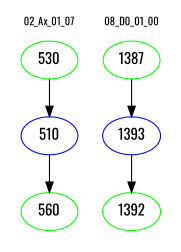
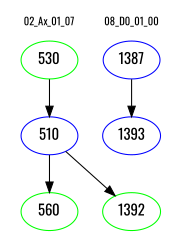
node "1387": color green -> blue
edge "1393" -> "1392": now "510" -> "1392"
